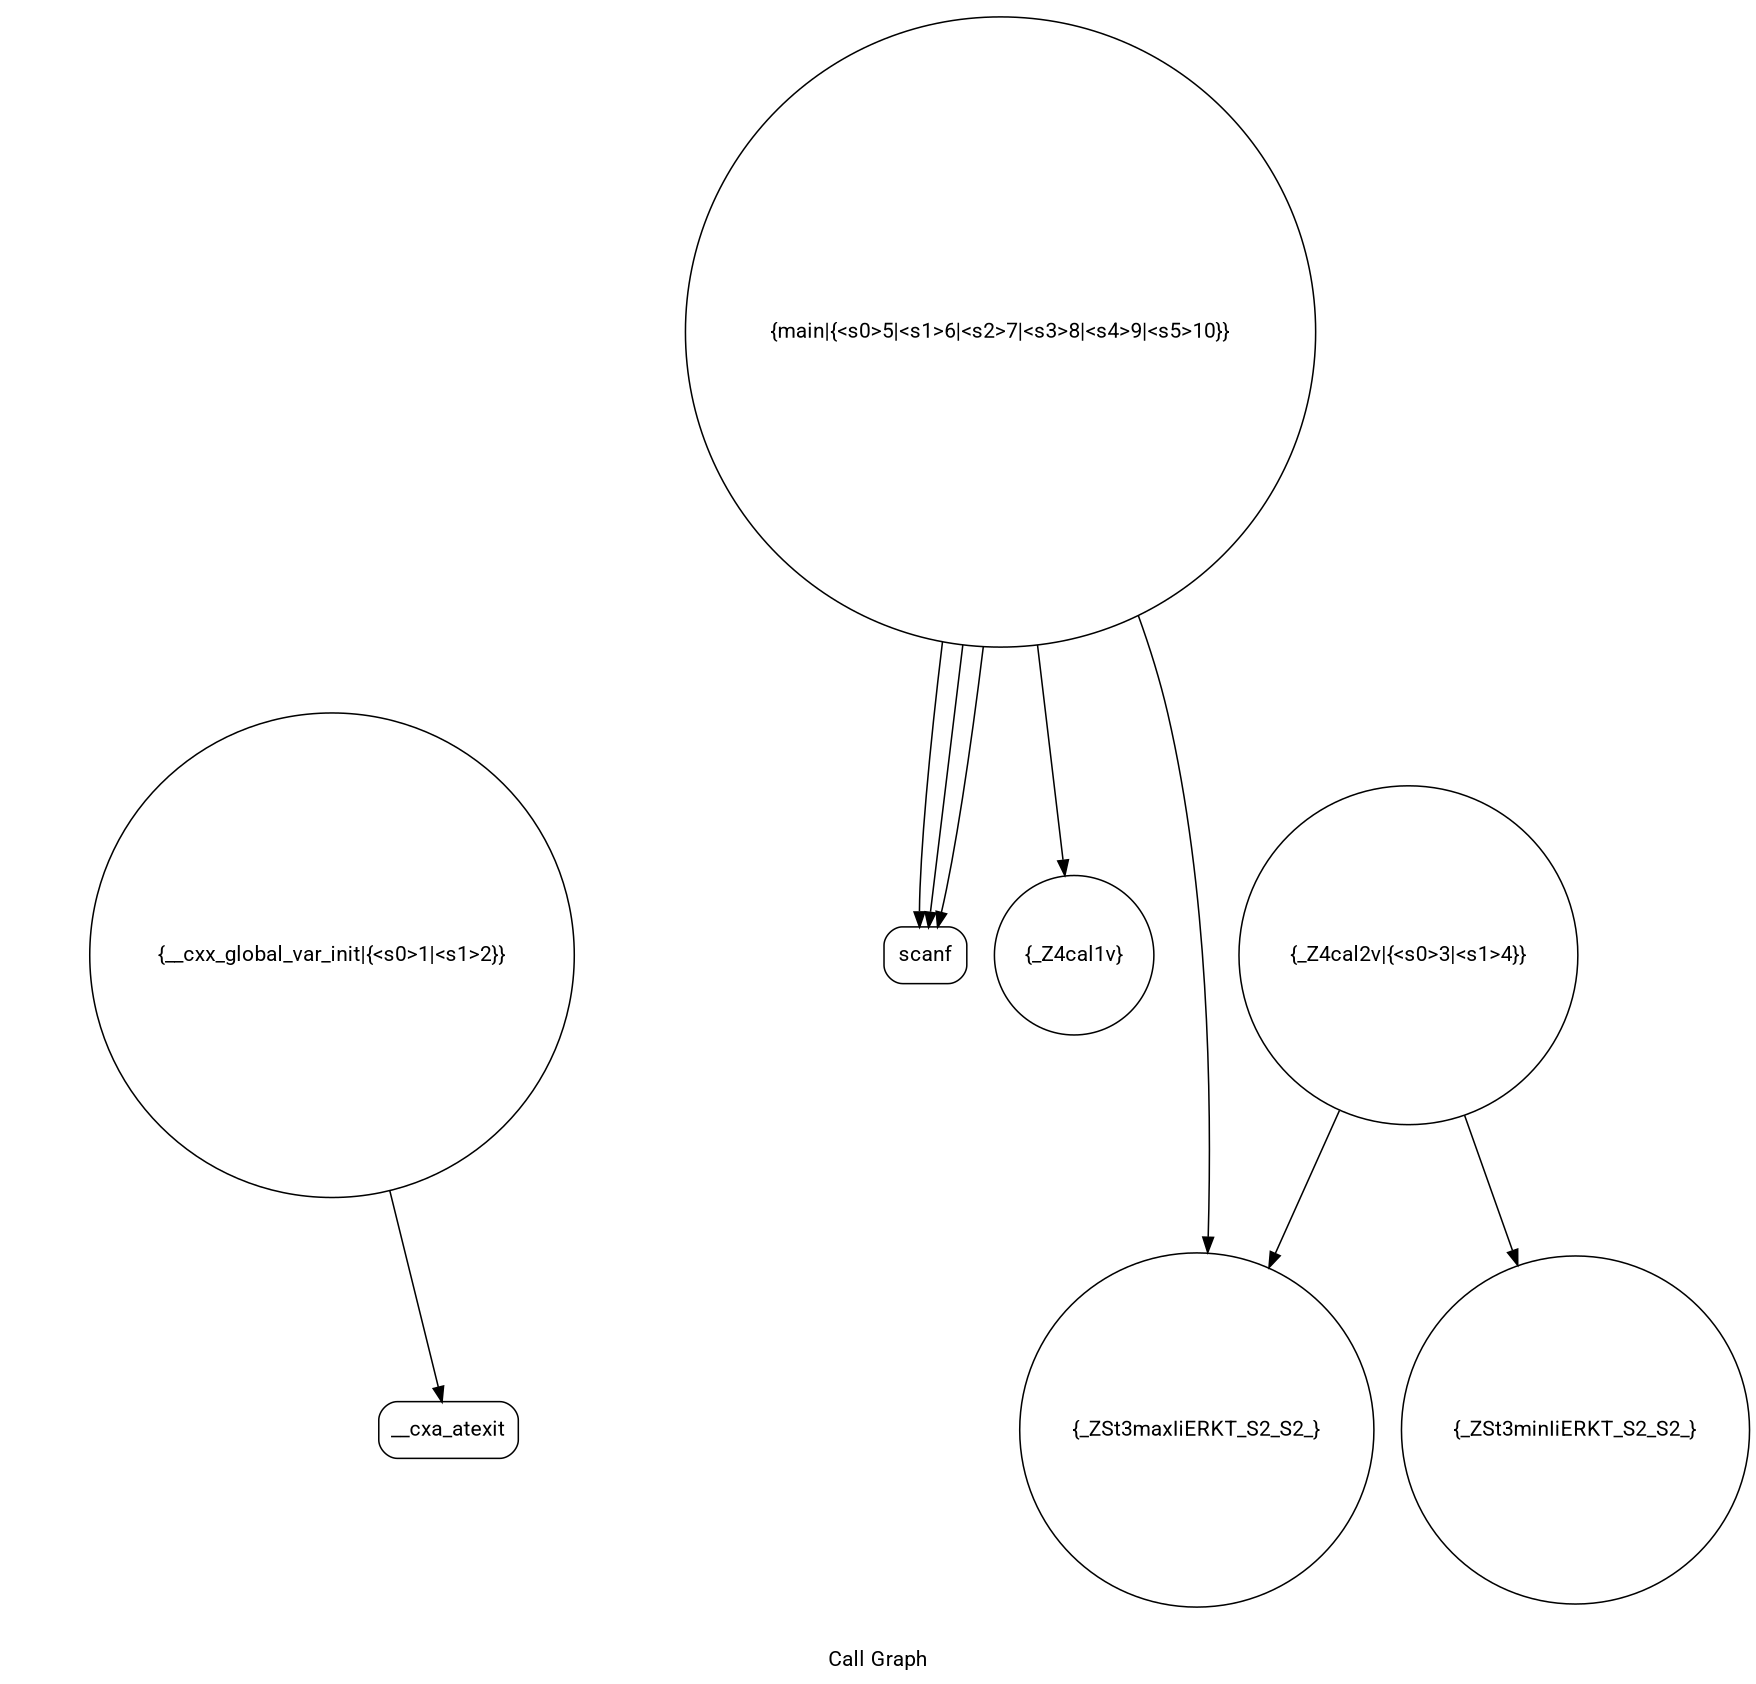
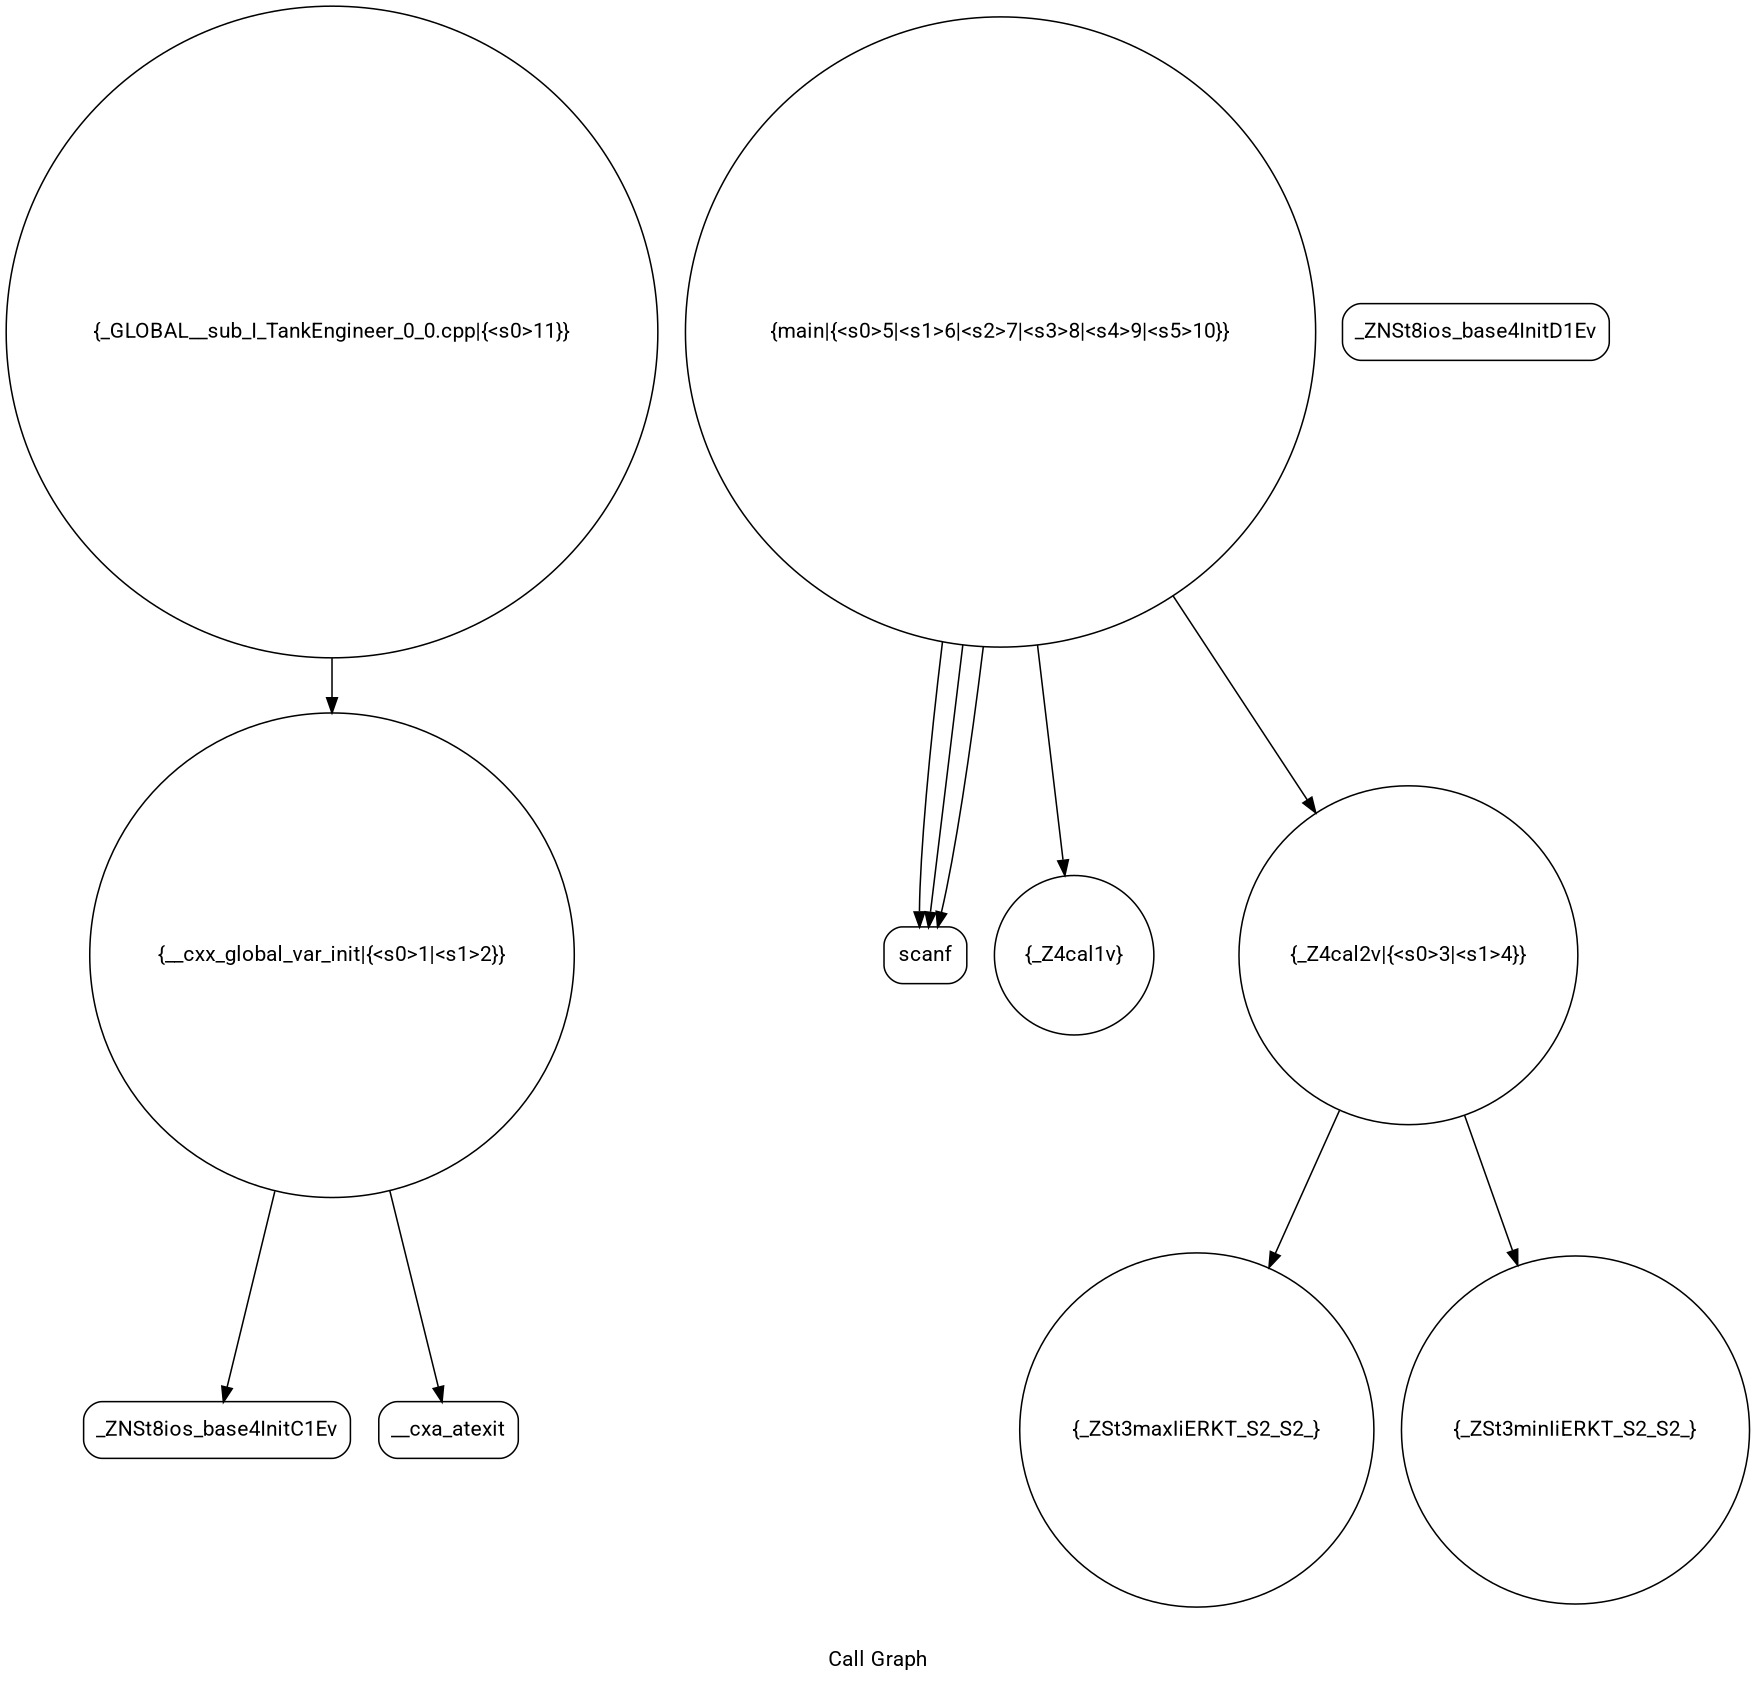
node "{_GLOBAL__sub_I_TankEngineer_0_0.cpp|{<s0>11}}": added
node "_ZNSt8ios_base4InitD1Ev": added
edge "{main|{<s0>5|<s1>6|<s2>7|<s3>8|<s4>9|<s5>10}}" -> "{_ZSt3maxIiERKT_S2_S2_}": now "{main|{<s0>5|<s1>6|<s2>7|<s3>8|<s4>9|<s5>10}}" -> "{_Z4cal2v|{<s0>3|<s1>4}}"
node "_ZNSt8ios_base4InitC1Ev": added
